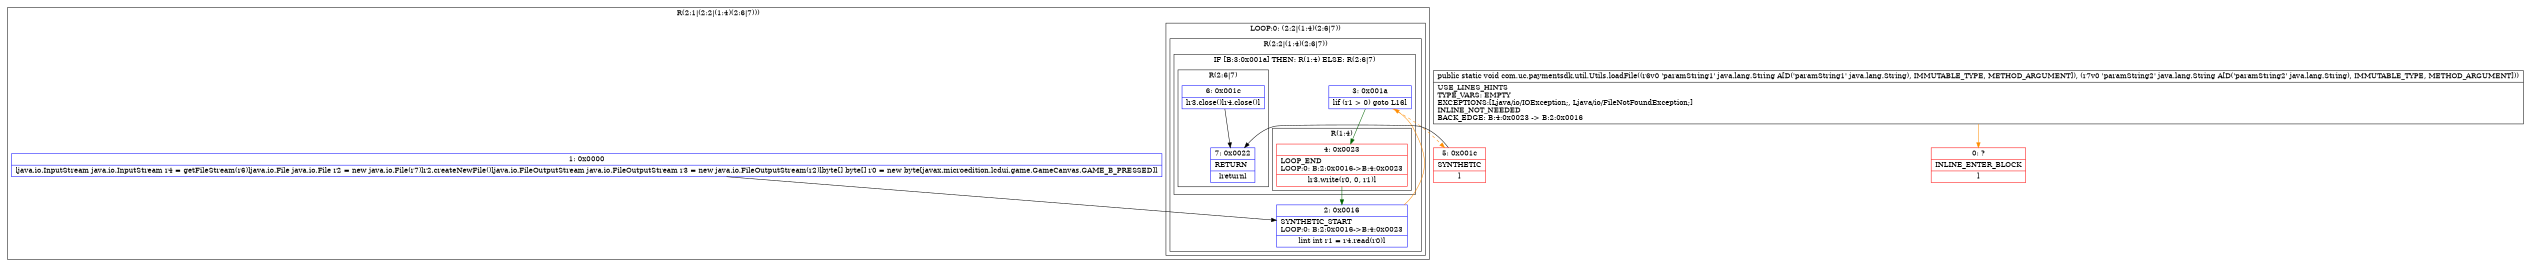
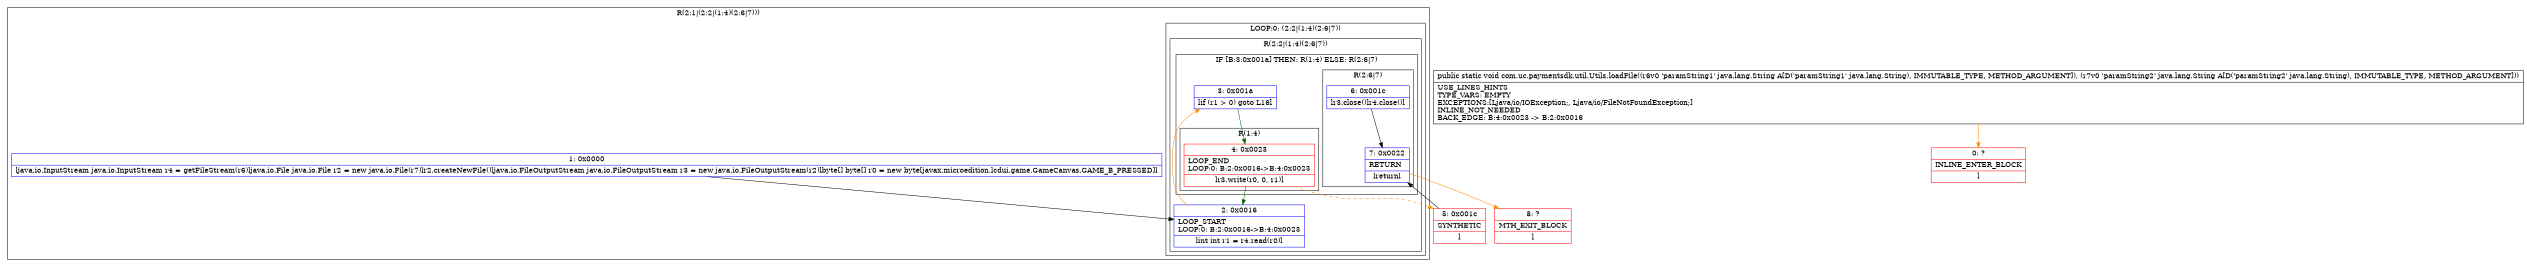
edge "3: 0x001a" -> "5: 0x001c": now "4: 0x0023" -> "5: 0x001c"
node "2: 0x0016": text "SYNTHETIC_START" -> "LOOP_START"
node "8: ?": added
